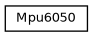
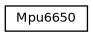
node "Mpu6050": label "Mpu6050" -> "Mpu6650"
